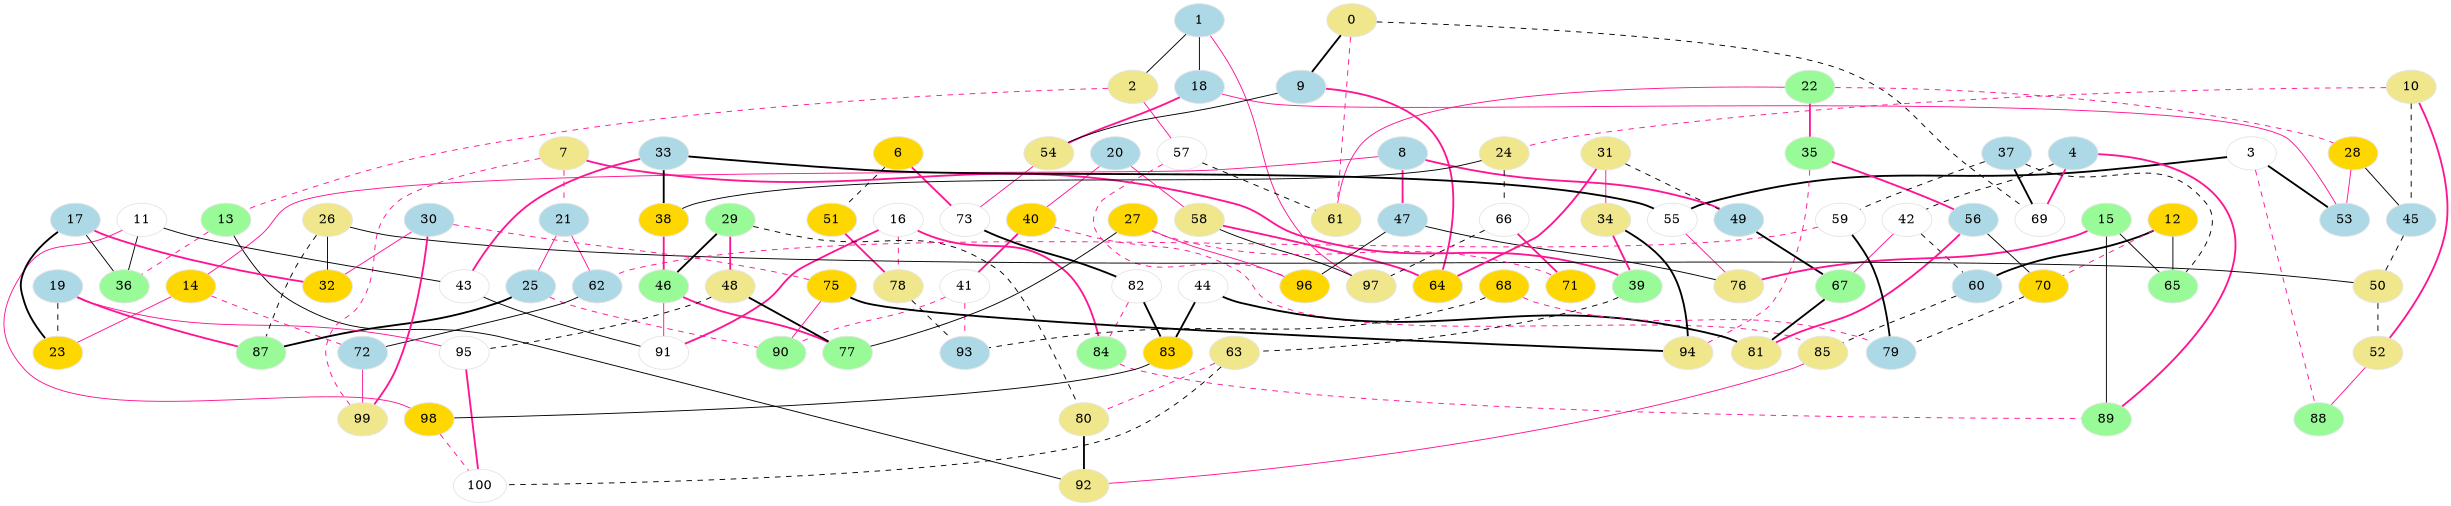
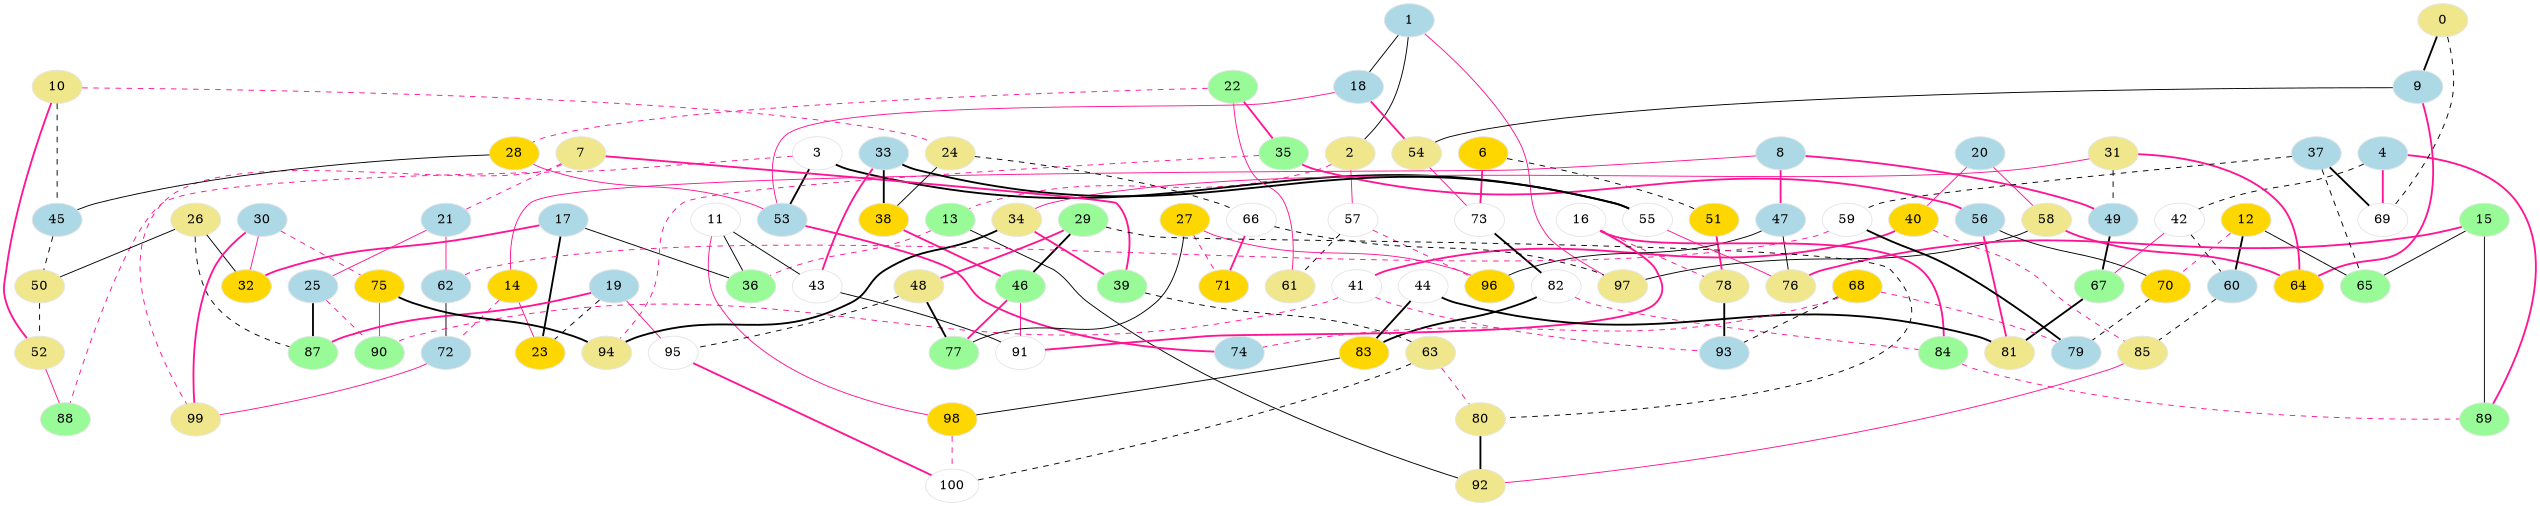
edge "0" -- "61": removed
edge "78" -- "93": style dashed -> bold
node "74": added
